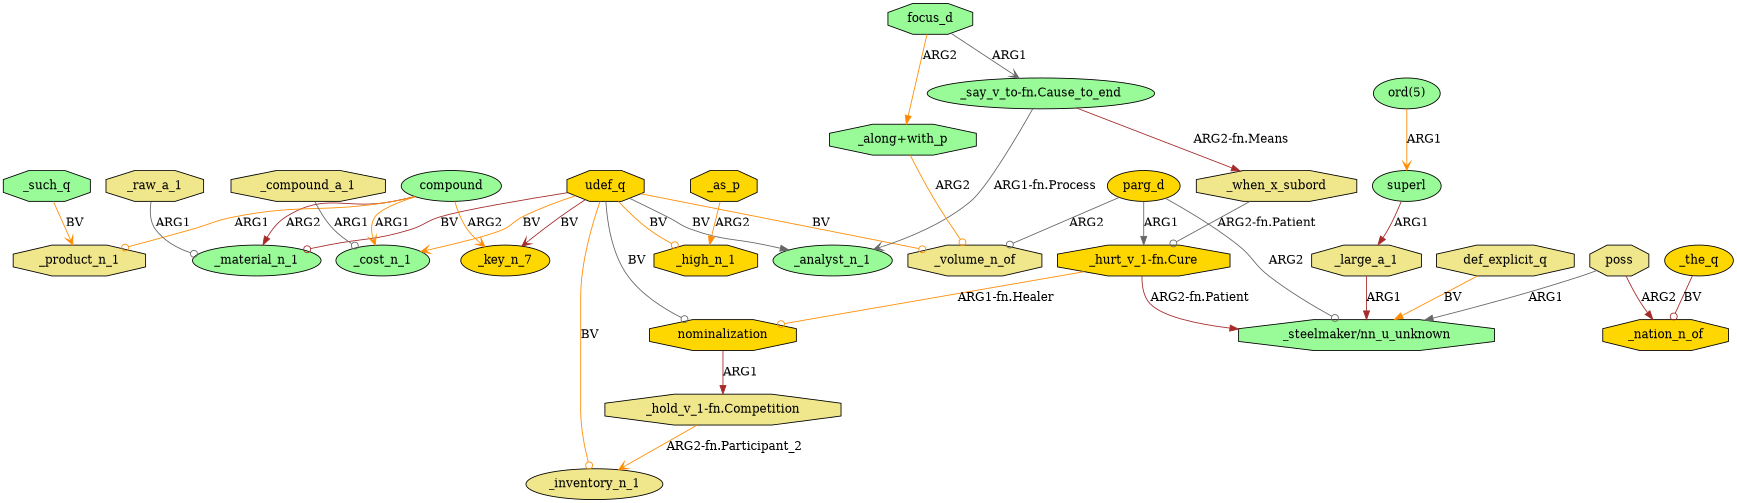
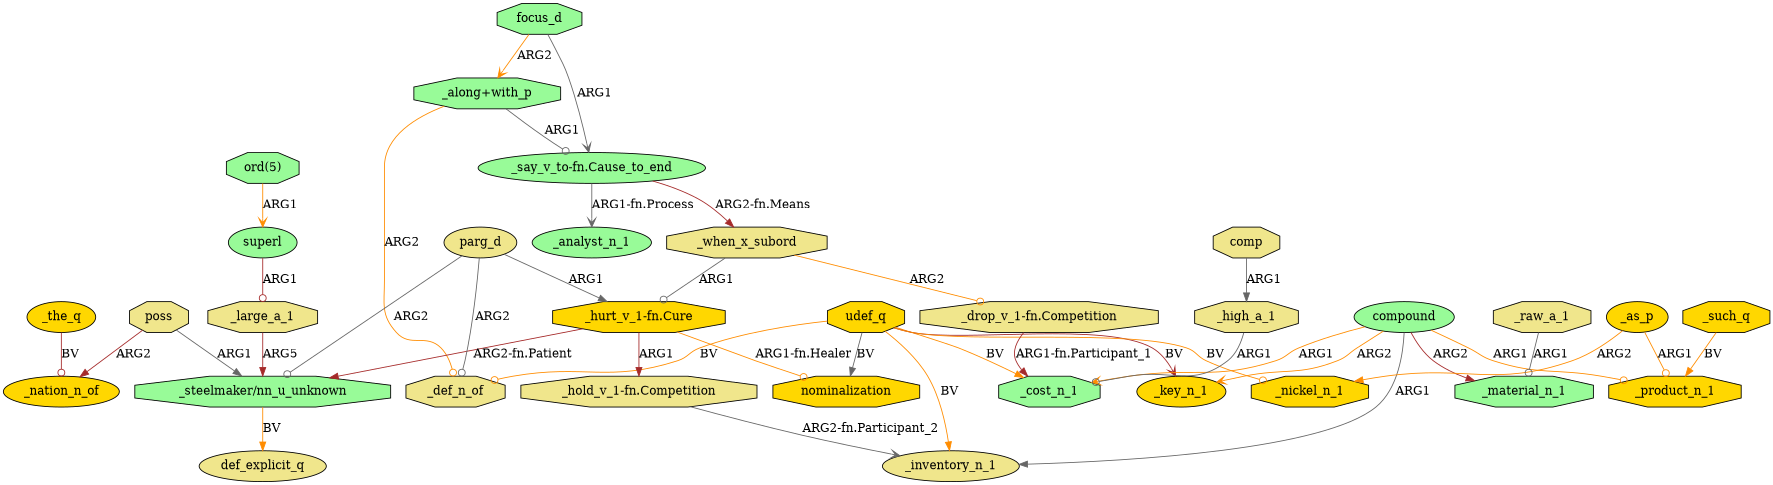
edge "focus_d" -> "_along+with_p": arrowhead normal -> vee
node "ord(5)": shape ellipse -> octagon
edge "_along+with_p" -> "_say_v_to-fn.Cause_to_end": added, label "ARG1"
node "_such_q": fillcolor palegreen -> gold
node "_compound_a_1": label "_compound_a_1" -> "_high_a_1"
node "_as_p": shape octagon -> ellipse
node "parg_d": fillcolor gold -> khaki
edge "udef_q" -> "_material_n_1": removed, label "BV"
edge "_such_q" -> "_product_n_1": arrowhead vee -> normal
edge "superl" -> "_large_a_1": arrowhead normal -> odot
edge "_when_x_subord" -> "_hurt_v_1-fn.Cure": label "ARG2-fn.Patient" -> "ARG1"
edge "udef_q" -> "_cost_n_1": arrowhead vee -> normal
edge "udef_q" -> "_analyst_n_1": removed, label "BV"
node "comp": added
node "_product_n_1": fillcolor khaki -> gold
node "_material_n_1": shape ellipse -> octagon
node "_cost_n_1": shape ellipse -> octagon
node "_key_n_7": label "_key_n_7" -> "_key_n_1"
node "_high_n_1": label "_high_n_1" -> "_nickel_n_1"
node "_volume_n_of": label "_volume_n_of" -> "_def_n_of"
node "def_explicit_q": shape octagon -> ellipse
edge "udef_q" -> "nominalization": arrowhead odot -> normal
edge "def_explicit_q" -> "_steelmaker/nn_u_unknown": reversed
edge "_large_a_1" -> "_steelmaker/nn_u_unknown": label "ARG1" -> "ARG5"
node "_drop_v_1-fn.Competition": added
edge "udef_q" -> "_inventory_n_1": arrowhead odot -> normal
node "_nation_n_of": shape octagon -> ellipse
edge "_as_p" -> "_product_n_1": added, label "ARG1"
edge "nominalization" -> "_hold_v_1-fn.Competition": now "_hurt_v_1-fn.Cure" -> "_hold_v_1-fn.Competition"
edge "_hold_v_1-fn.Competition" -> "_inventory_n_1": color darkorange -> gray40
edge "compound" -> "_inventory_n_1": added, label "ARG1"
